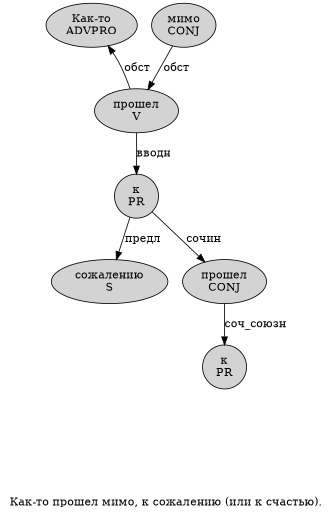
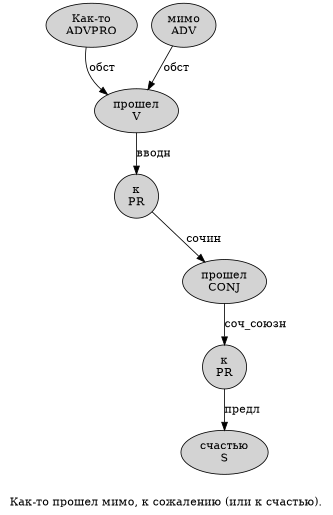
node "мимо CONJ": label "мимо CONJ" -> "мимо ADV"
edge "прошел V" -> "Как-то ADVPRO": reversed
node "сожалению S": removed
node "счастью S": added
